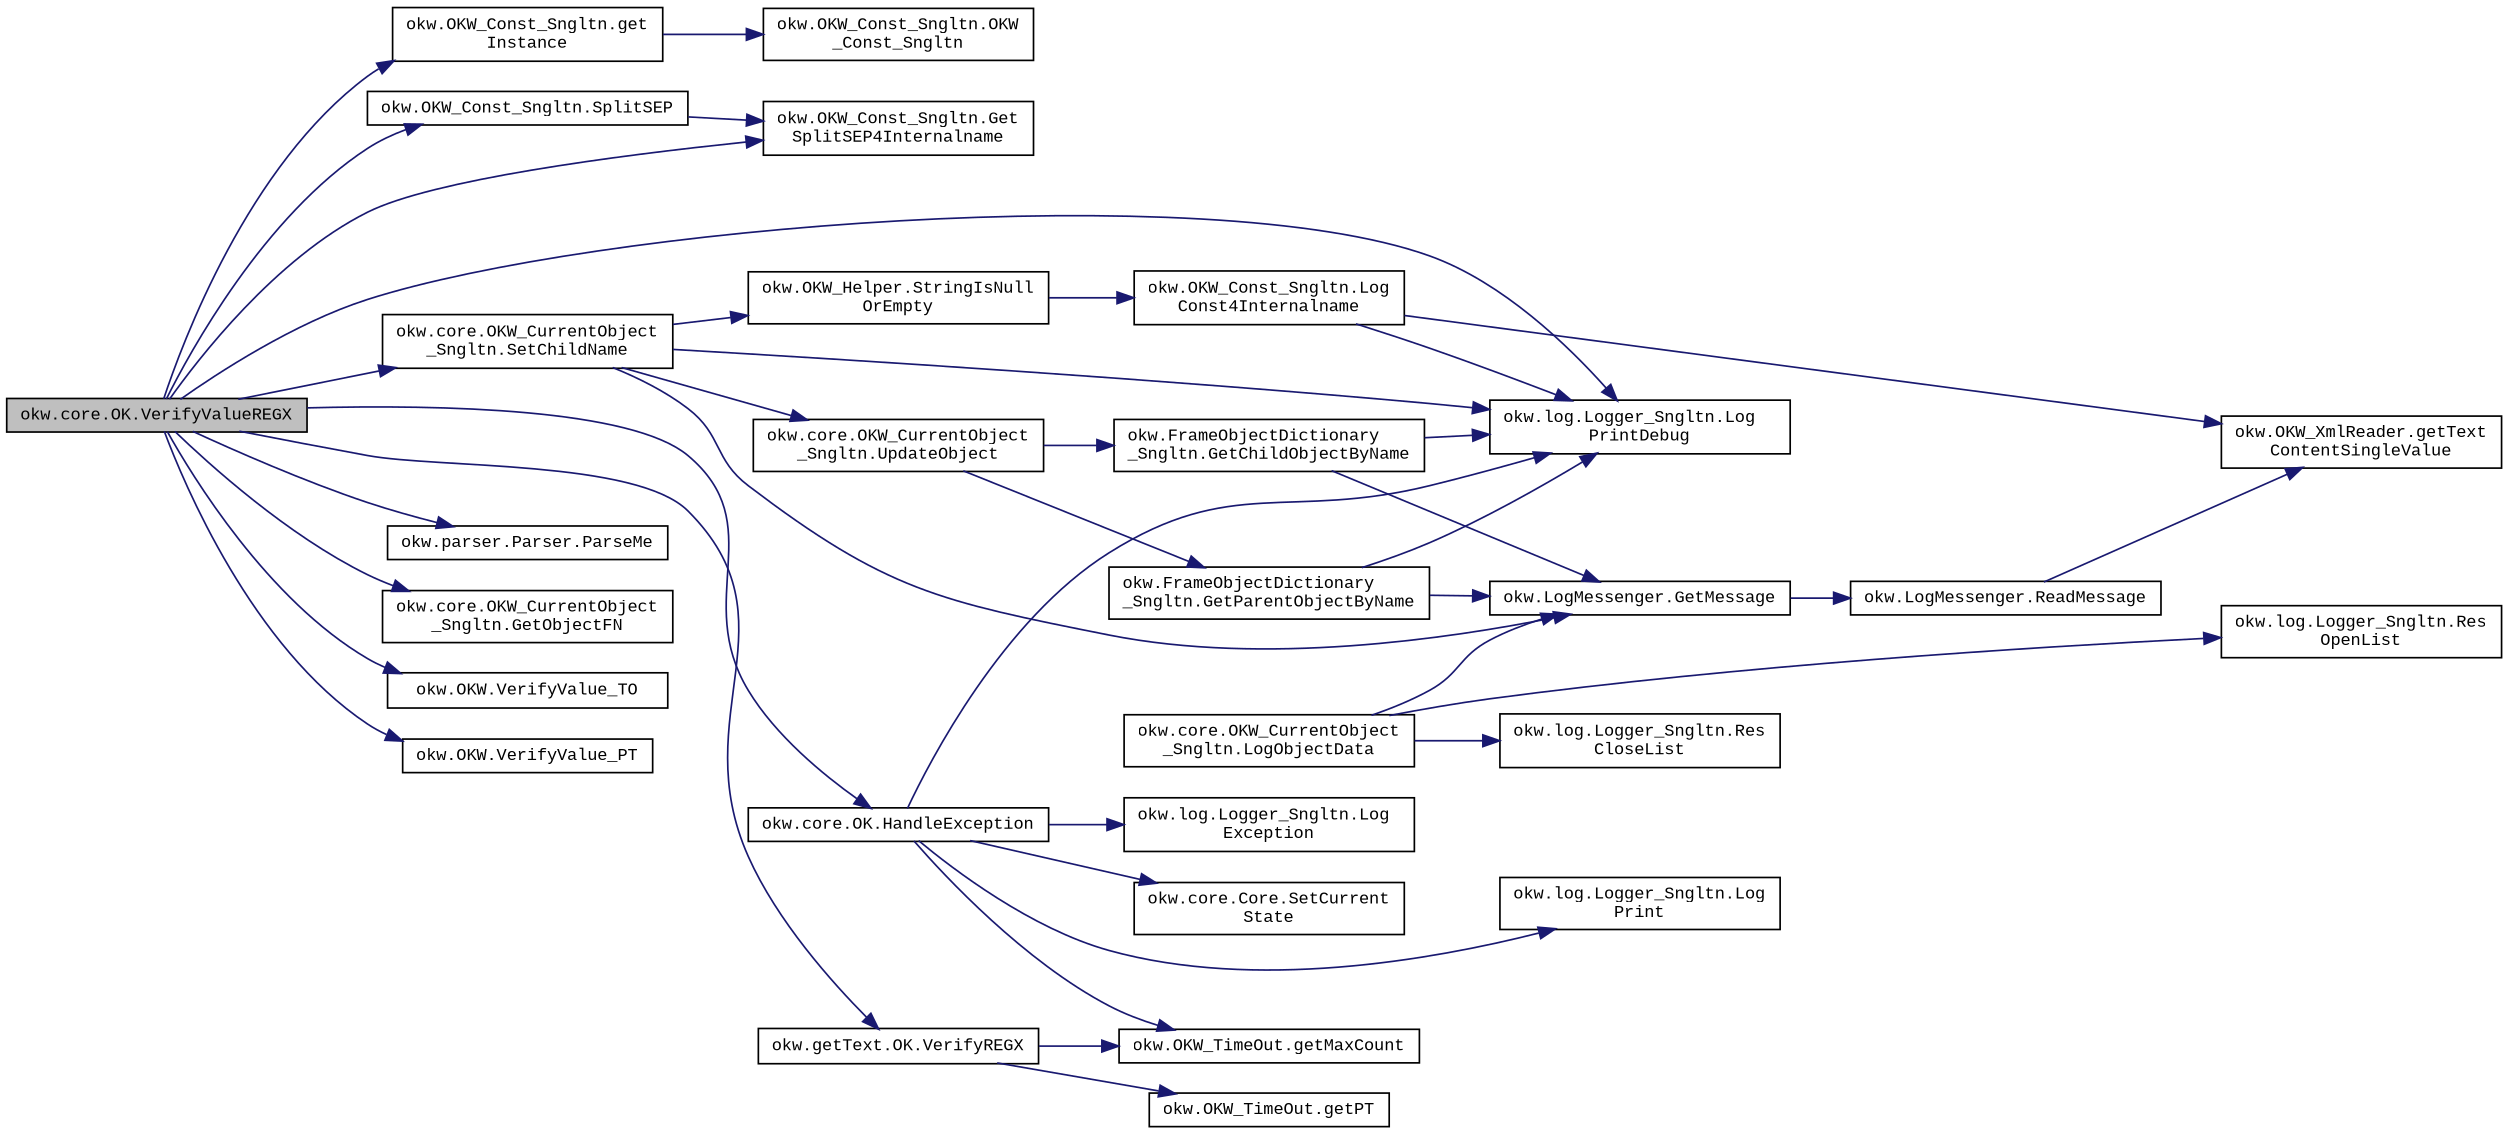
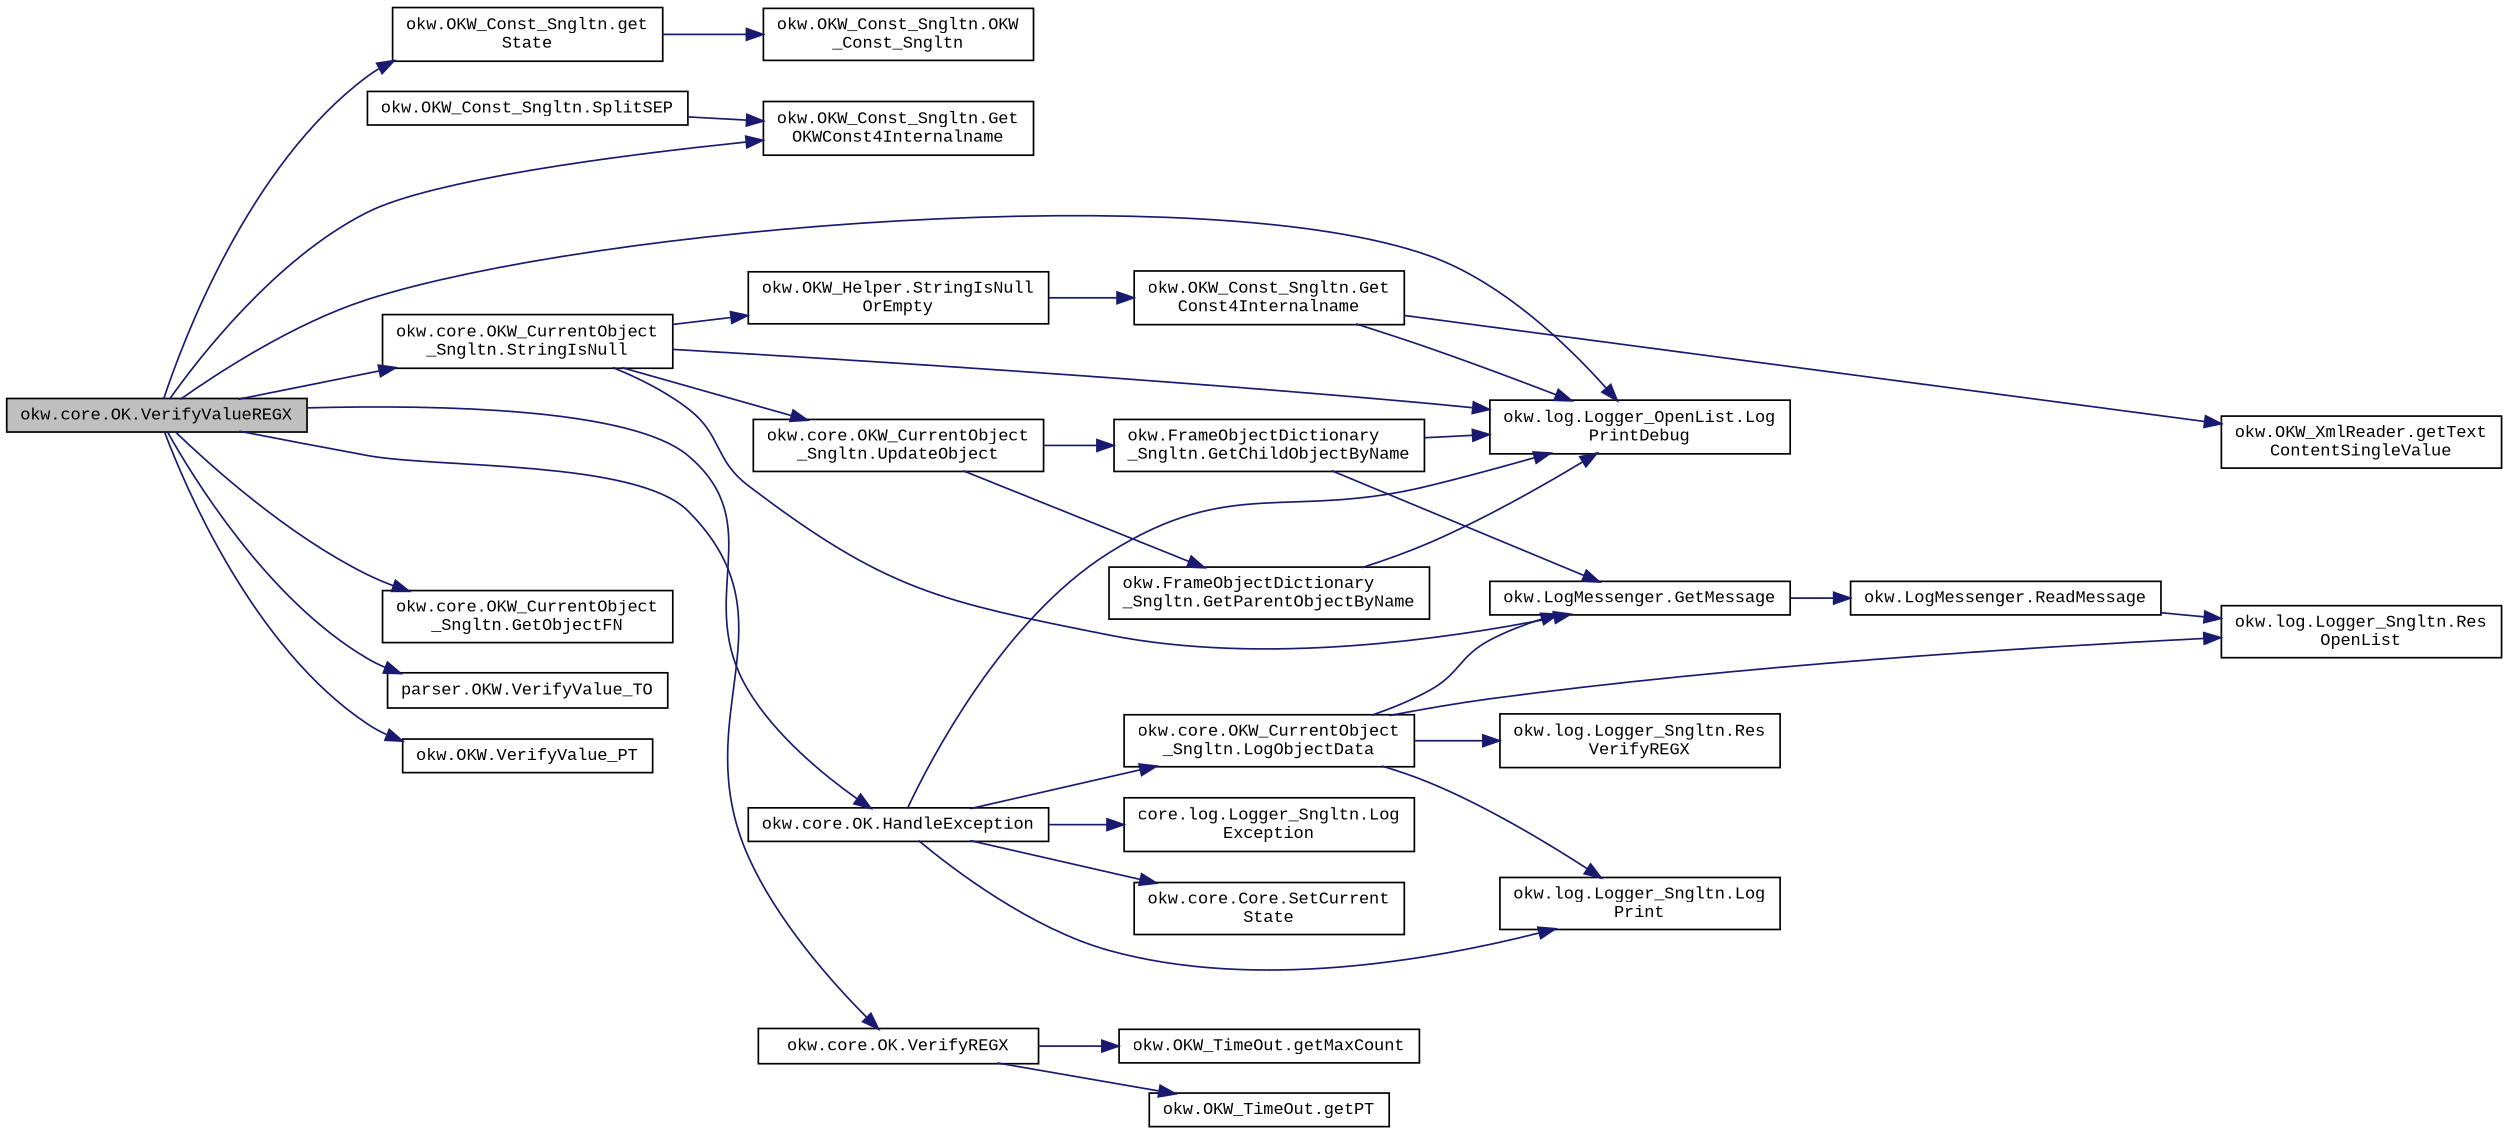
node "okw.OKW_Const_Sngltn.get Instance": label "okw.OKW_Const_Sngltn.get Instance" -> "okw.OKW_Const_Sngltn.get State"
node "okw.OKW_Const_Sngltn.Get SplitSEP4Internalname": label "okw.OKW_Const_Sngltn.Get SplitSEP4Internalname" -> "okw.OKW_Const_Sngltn.Get OKWConst4Internalname"
edge "okw.core.OK.VerifyValueREGX" -> "okw.OKW_Const_Sngltn.SplitSEP": removed
node "okw.OKW_Const_Sngltn.Log Const4Internalname": label "okw.OKW_Const_Sngltn.Log Const4Internalname" -> "okw.OKW_Const_Sngltn.Get Const4Internalname"
node "okw.core.OKW_CurrentObject _Sngltn.SetChildName": label "okw.core.OKW_CurrentObject _Sngltn.SetChildName" -> "okw.core.OKW_CurrentObject _Sngltn.StringIsNull"
node "okw.log.Logger_Sngltn.Log PrintDebug": label "okw.log.Logger_Sngltn.Log PrintDebug" -> "okw.log.Logger_OpenList.Log PrintDebug"
edge "okw.LogMessenger.ReadMessage" -> "okw.OKW_XmlReader.getText ContentSingleValue": now "okw.LogMessenger.ReadMessage" -> "okw.log.Logger_Sngltn.Res OpenList"
node "okw.parser.Parser.ParseMe": removed
edge "okw.FrameObjectDictionary _Sngltn.GetParentObjectByName" -> "okw.LogMessenger.GetMessage": removed
node "okw.OKW.VerifyValue_TO": label "okw.OKW.VerifyValue_TO" -> "parser.OKW.VerifyValue_TO"
node "okw.log.Logger_Sngltn.Res CloseList": label "okw.log.Logger_Sngltn.Res CloseList" -> "okw.log.Logger_Sngltn.Res VerifyREGX"
edge "okw.core.OKW_CurrentObject _Sngltn.LogObjectData" -> "okw.log.Logger_Sngltn.Log Print": added
node "okw.log.Logger_Sngltn.Log Exception": label "okw.log.Logger_Sngltn.Log Exception" -> "core.log.Logger_Sngltn.Log Exception"
edge "okw.core.OK.HandleException" -> "okw.OKW_TimeOut.getMaxCount": now "okw.core.OK.HandleException" -> "okw.core.OKW_CurrentObject _Sngltn.LogObjectData"
node "okw.getText.OK.VerifyREGX": label "okw.getText.OK.VerifyREGX" -> "okw.core.OK.VerifyREGX"
